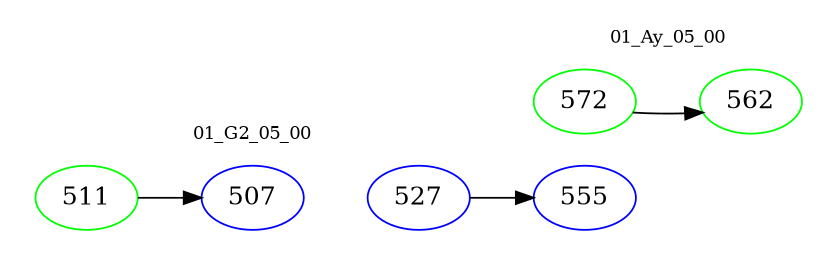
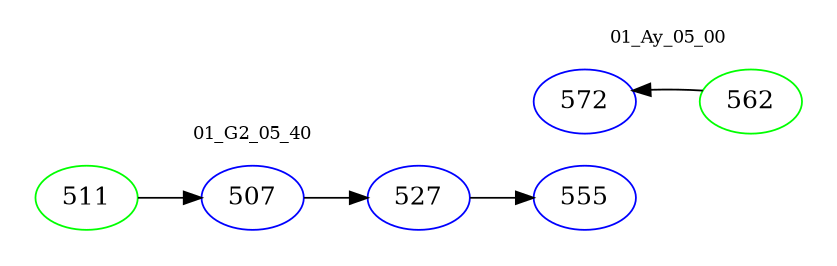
node "572": color green -> blue
edge "572" -> "562": reversed
cluster "01_G2_05_00": label "01_G2_05_00" -> "01_G2_05_40"
edge "507" -> "527": added
